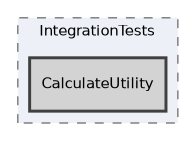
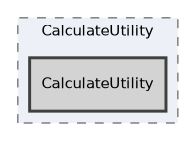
cluster "IntegrationTests": label "IntegrationTests" -> "CalculateUtility"
